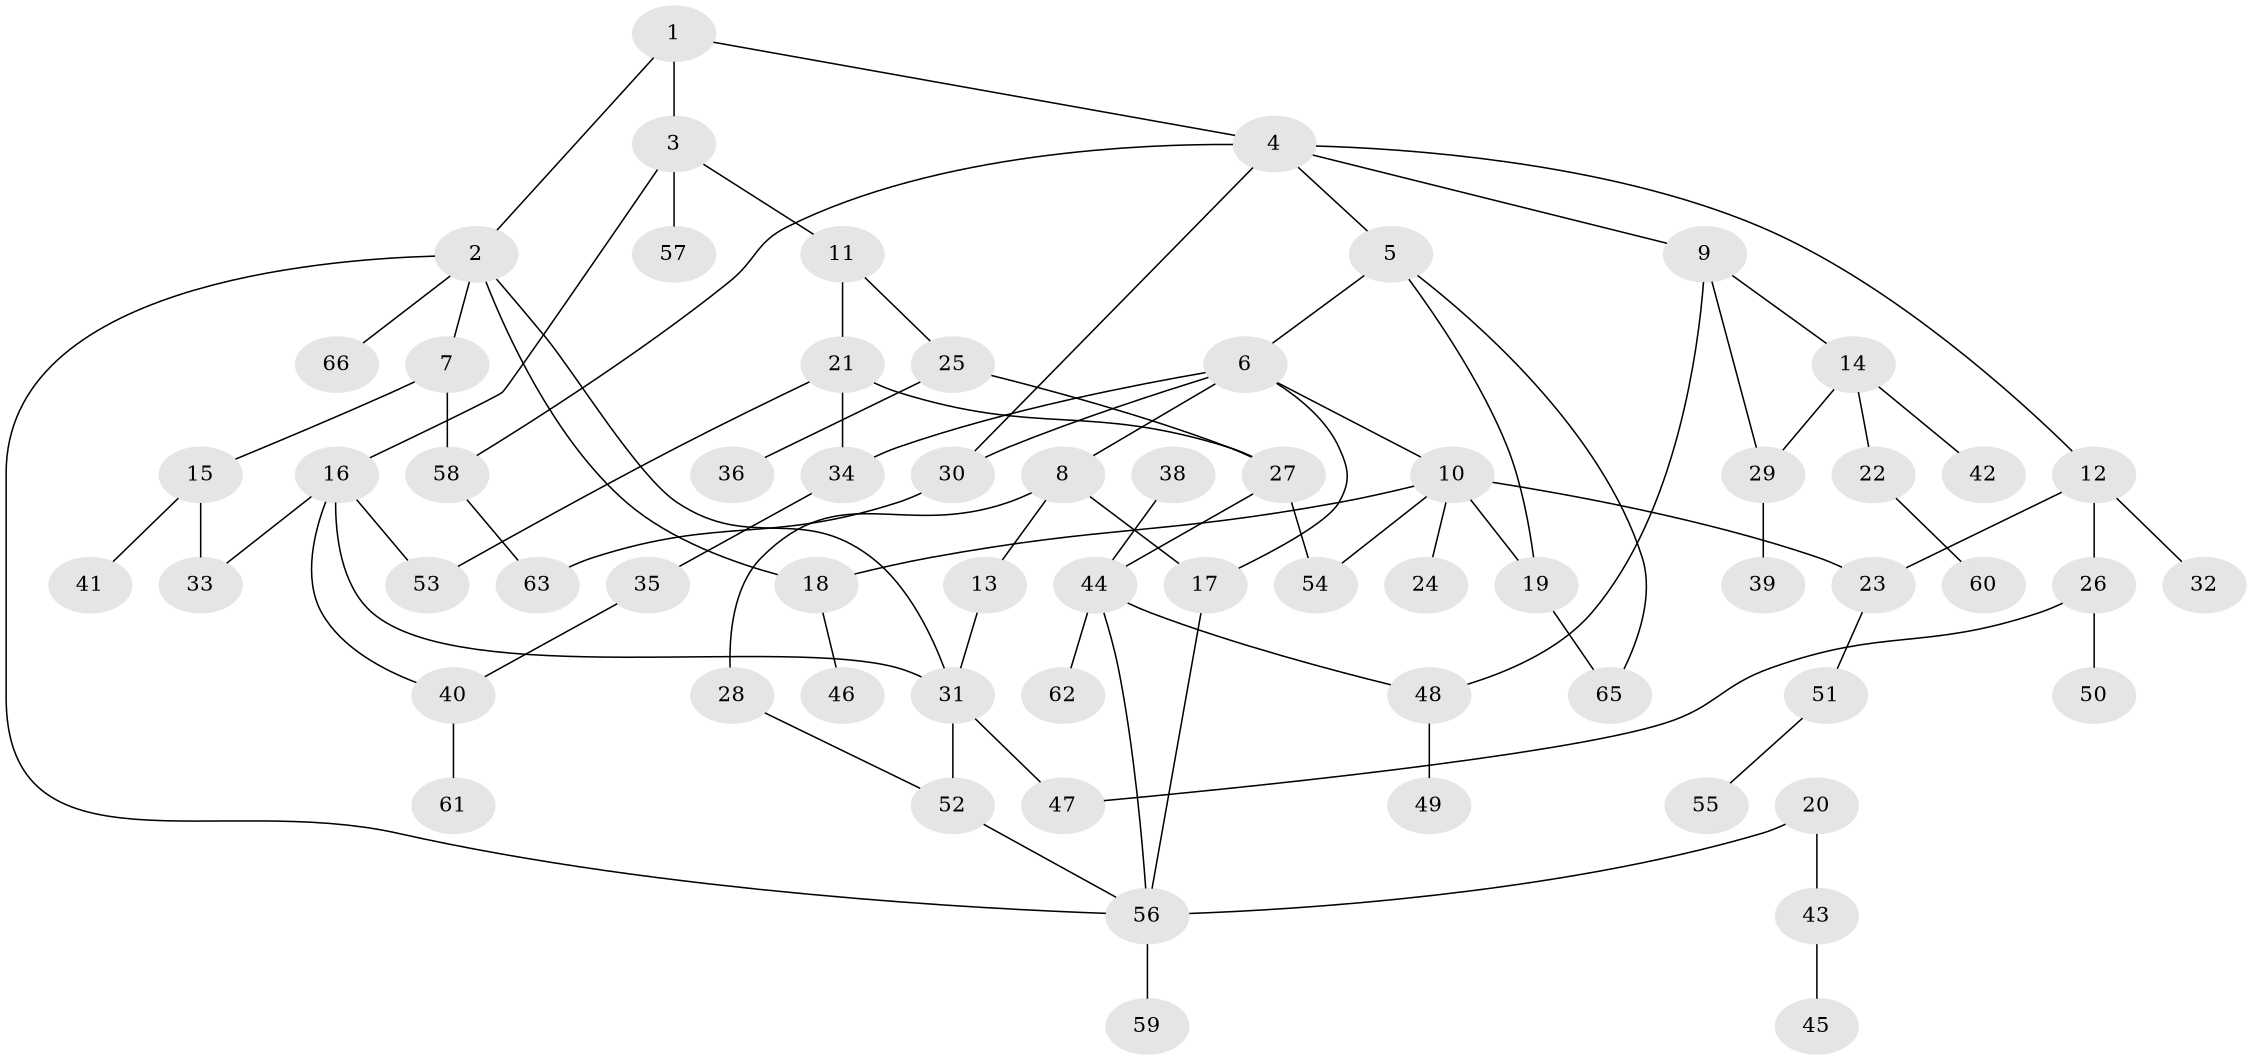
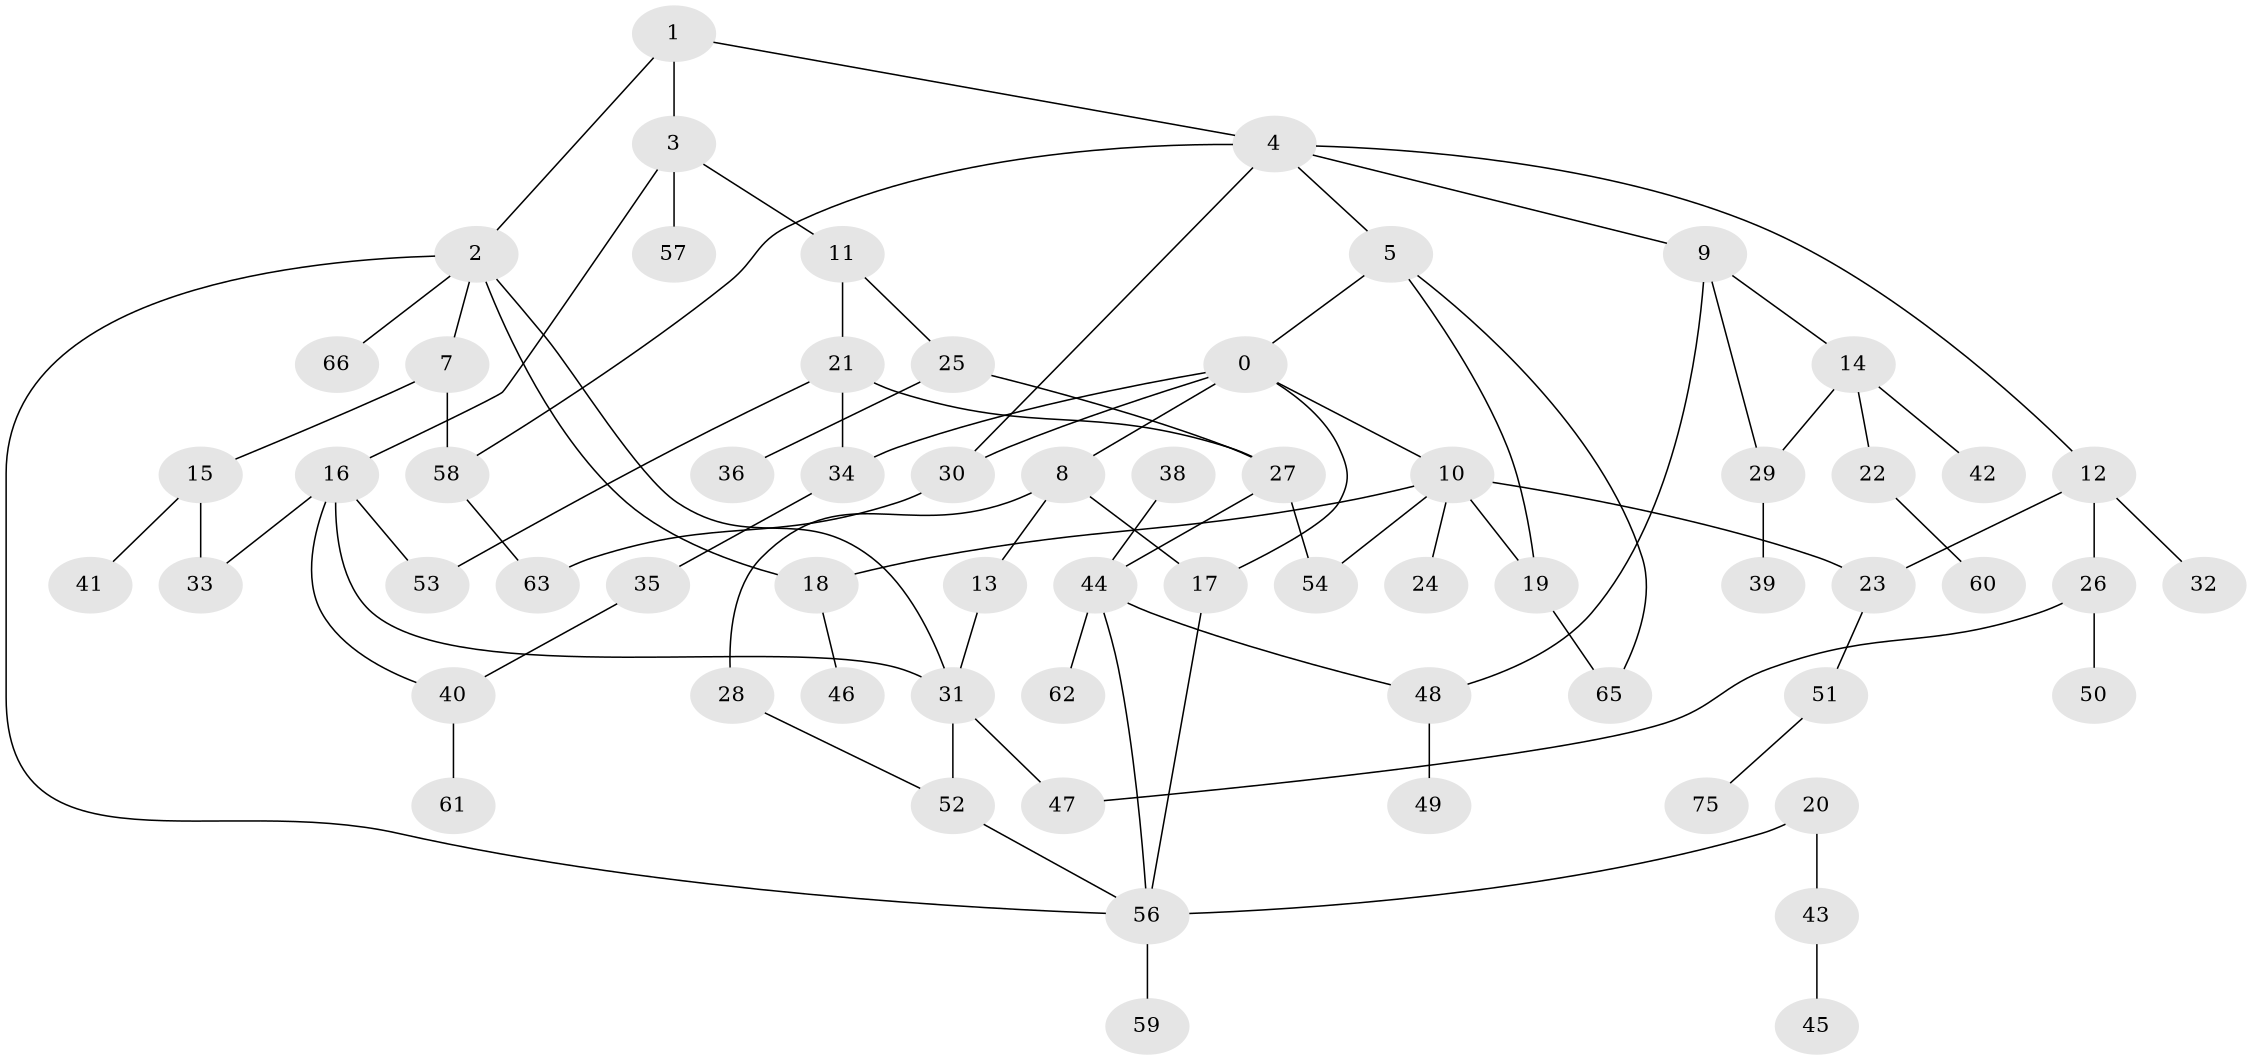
node "6": label "6" -> "0"
node "55": label "55" -> "75"
